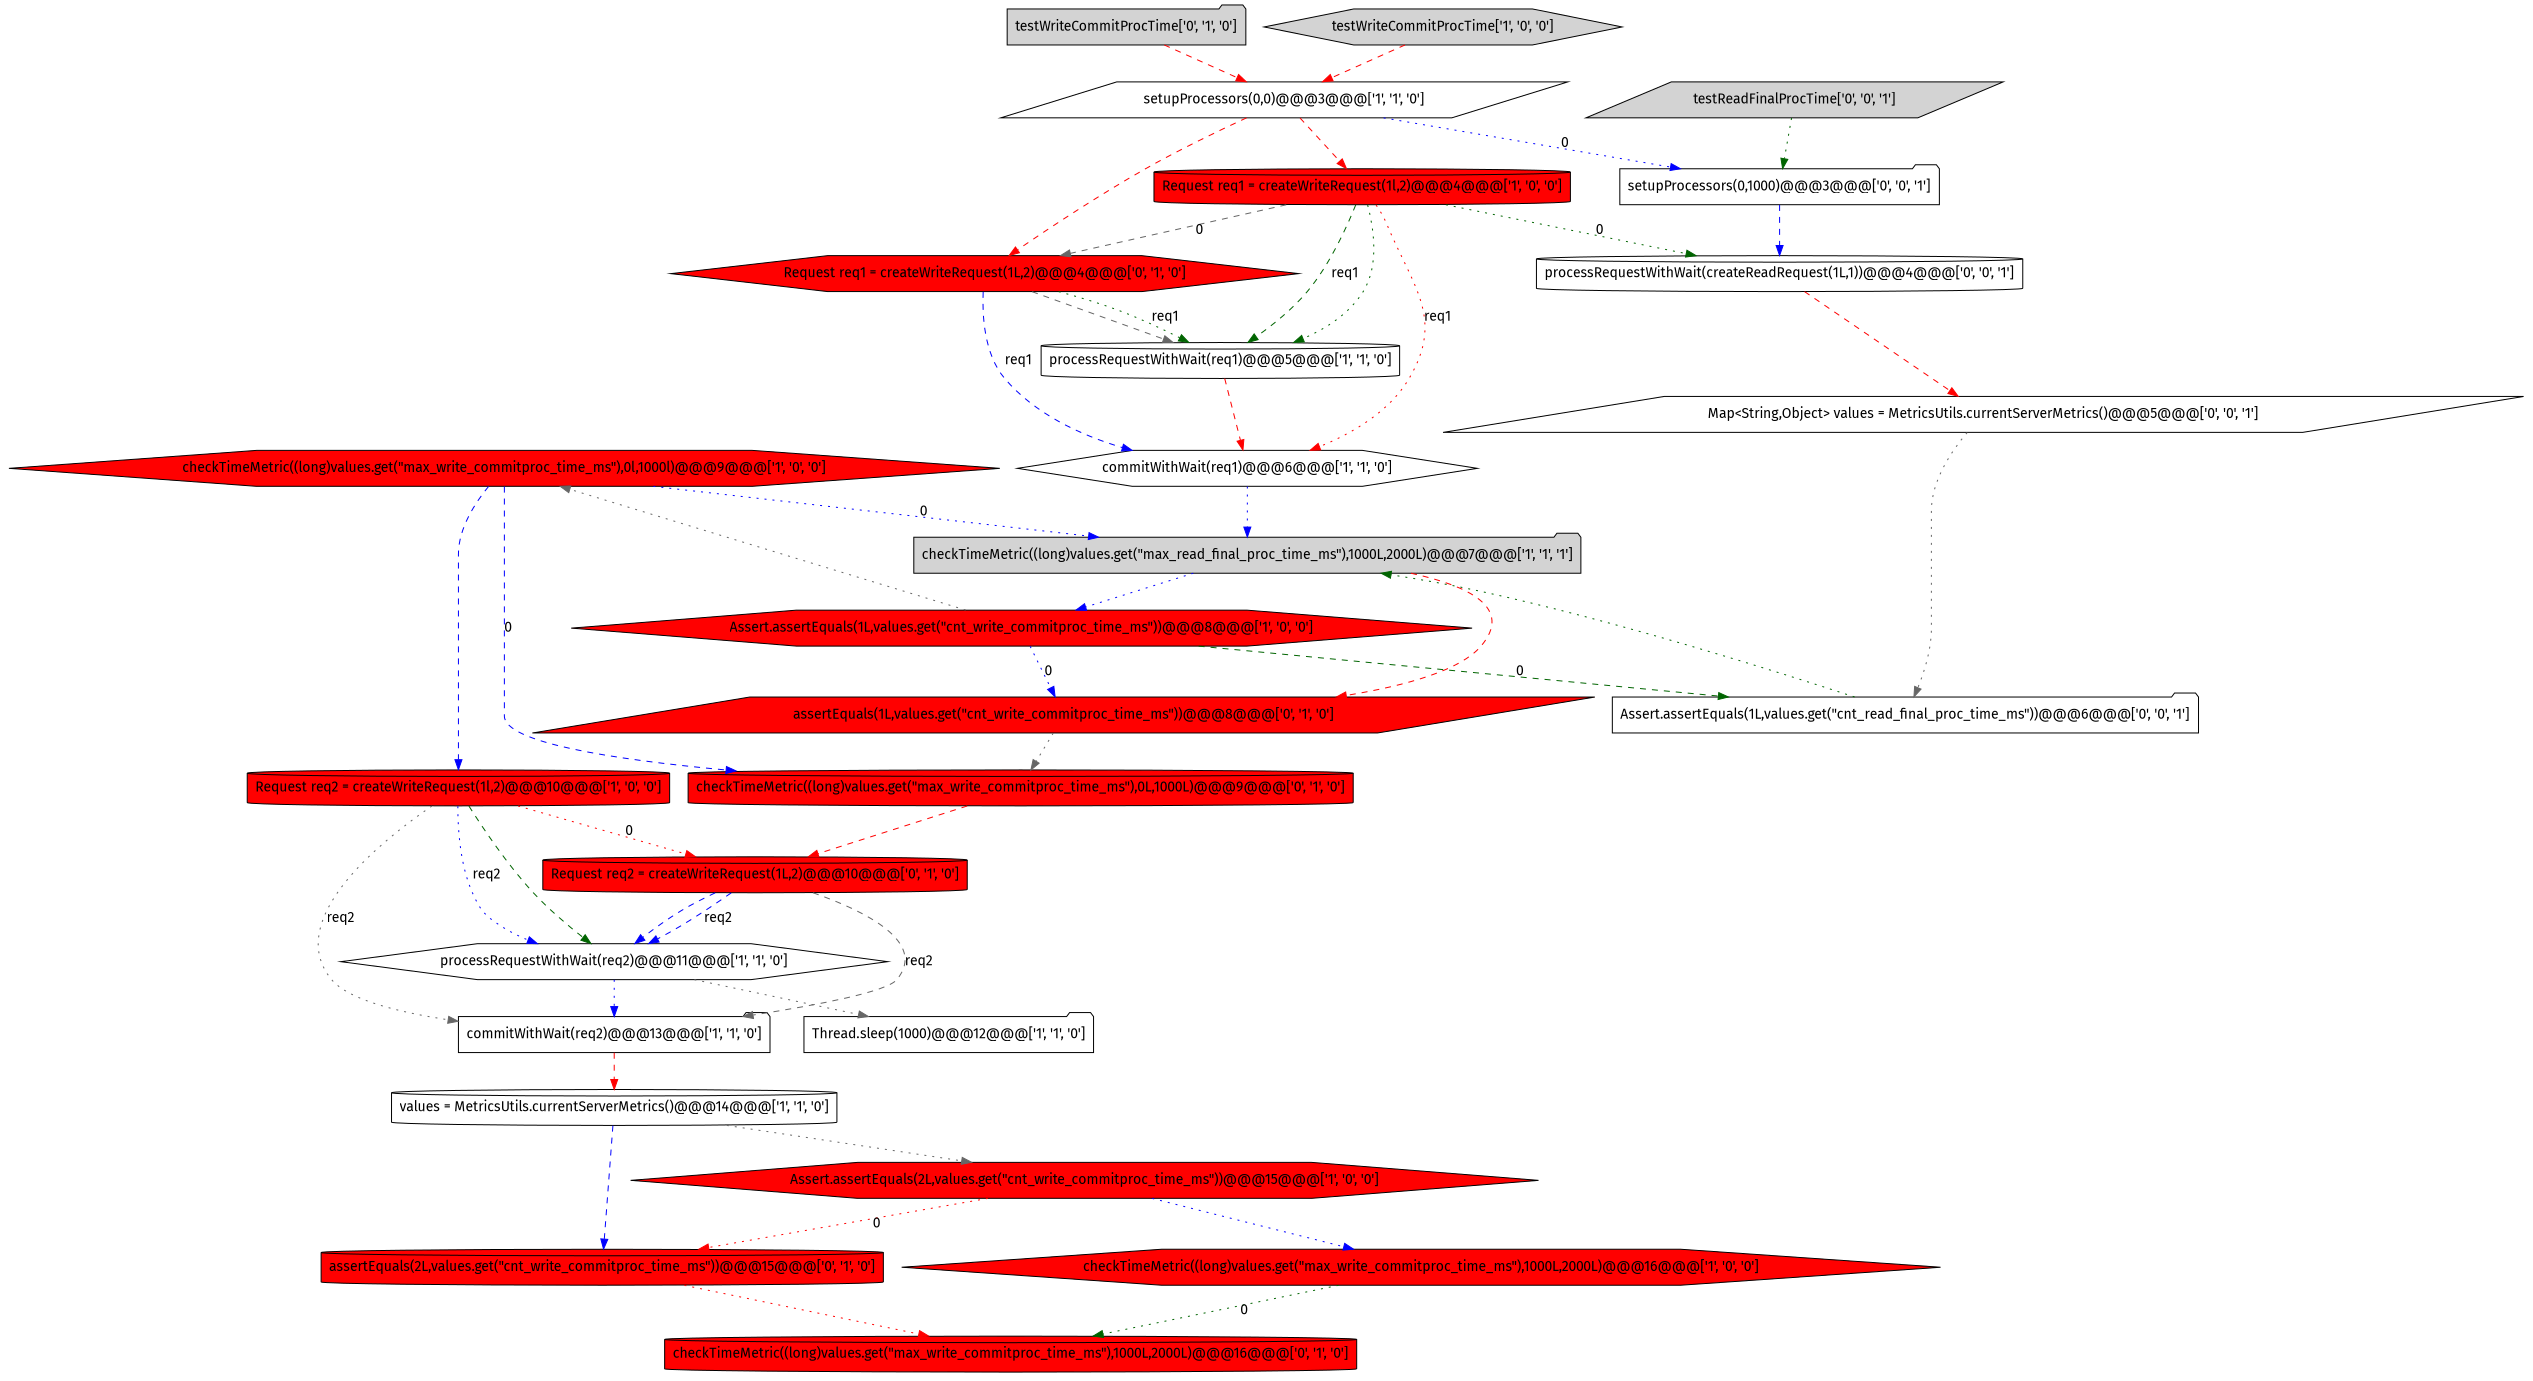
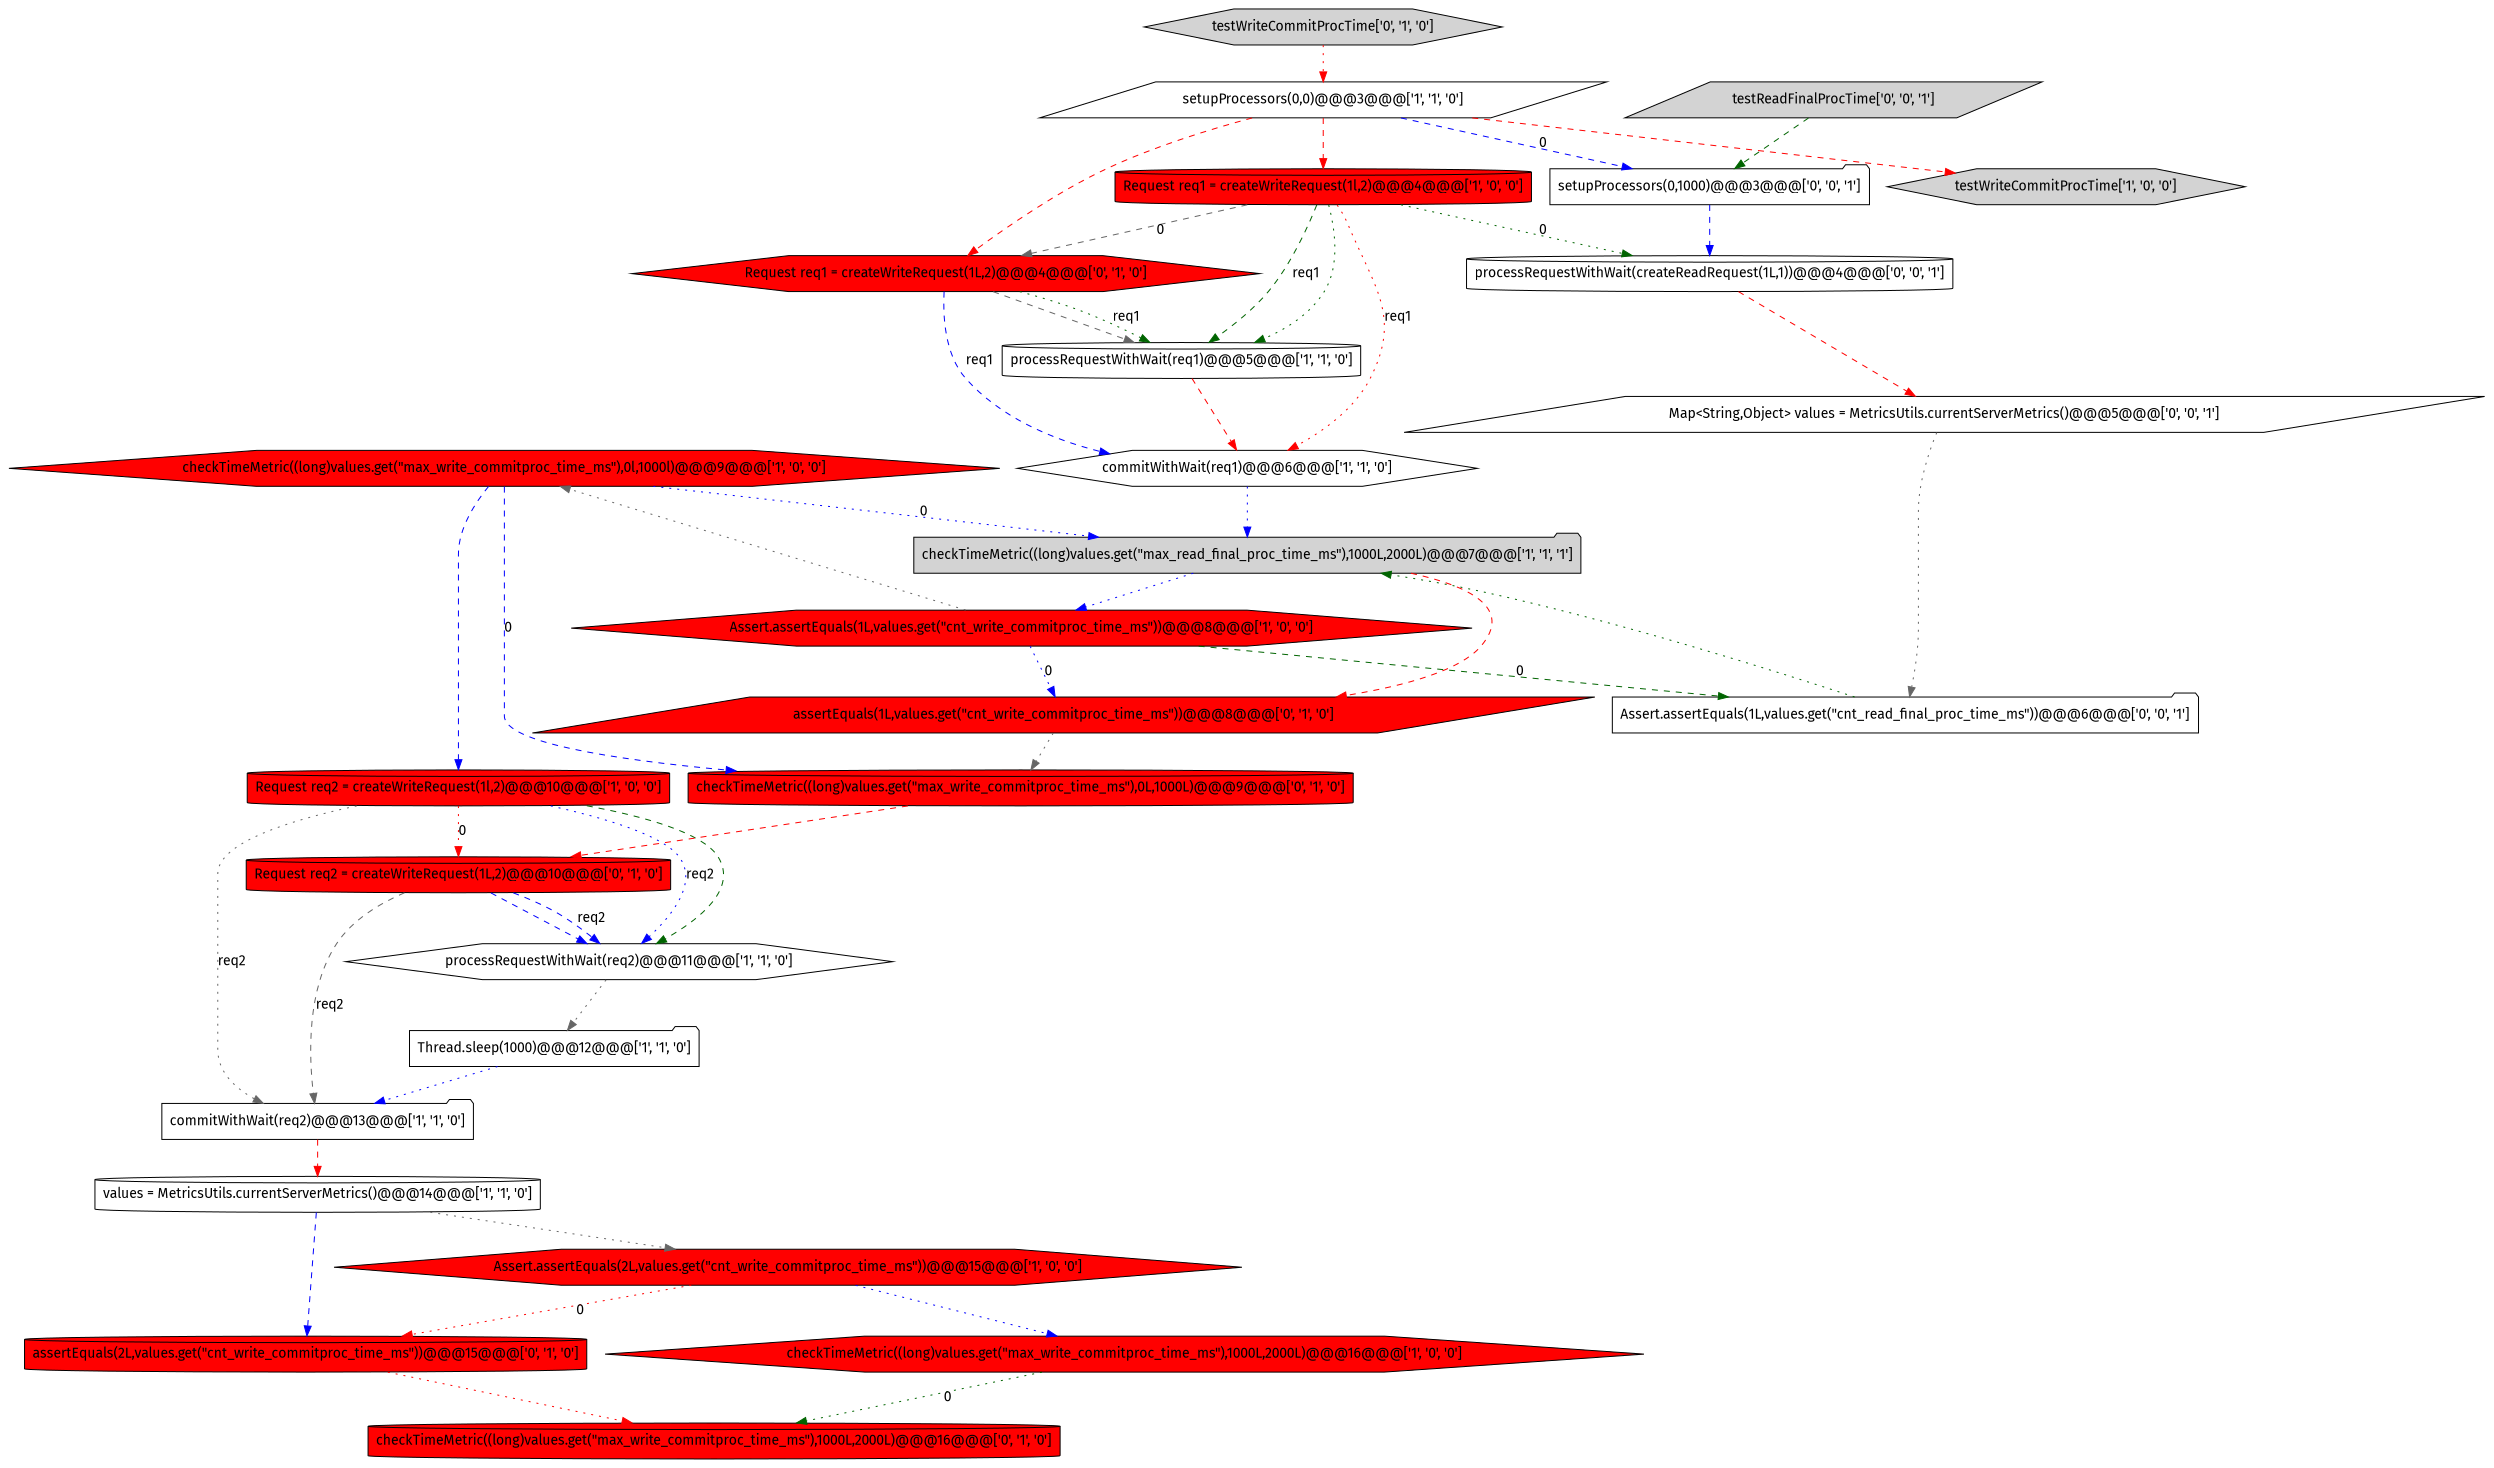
node "testWriteCommitProcTime['0', '1', '0']": shape folder -> hexagon
edge "testWriteCommitProcTime['0', '1', '0']" -> "setupProcessors(0,0)@@@3@@@['1', '1', '0']": style dashed -> dotted
edge "testWriteCommitProcTime['1', '0', '0']" -> "setupProcessors(0,0)@@@3@@@['1', '1', '0']": reversed
edge "testReadFinalProcTime['0', '0', '1']" -> "setupProcessors(0,1000)@@@3@@@['0', '0', '1']": style dotted -> dashed
edge "setupProcessors(0,0)@@@3@@@['1', '1', '0']" -> "setupProcessors(0,1000)@@@3@@@['0', '0', '1']": style dotted -> dashed
edge "processRequestWithWait(req2)@@@11@@@['1', '1', '0']" -> "commitWithWait(req2)@@@13@@@['1', '1', '0']": now "Thread.sleep(1000)@@@12@@@['1', '1', '0']" -> "commitWithWait(req2)@@@13@@@['1', '1', '0']"
